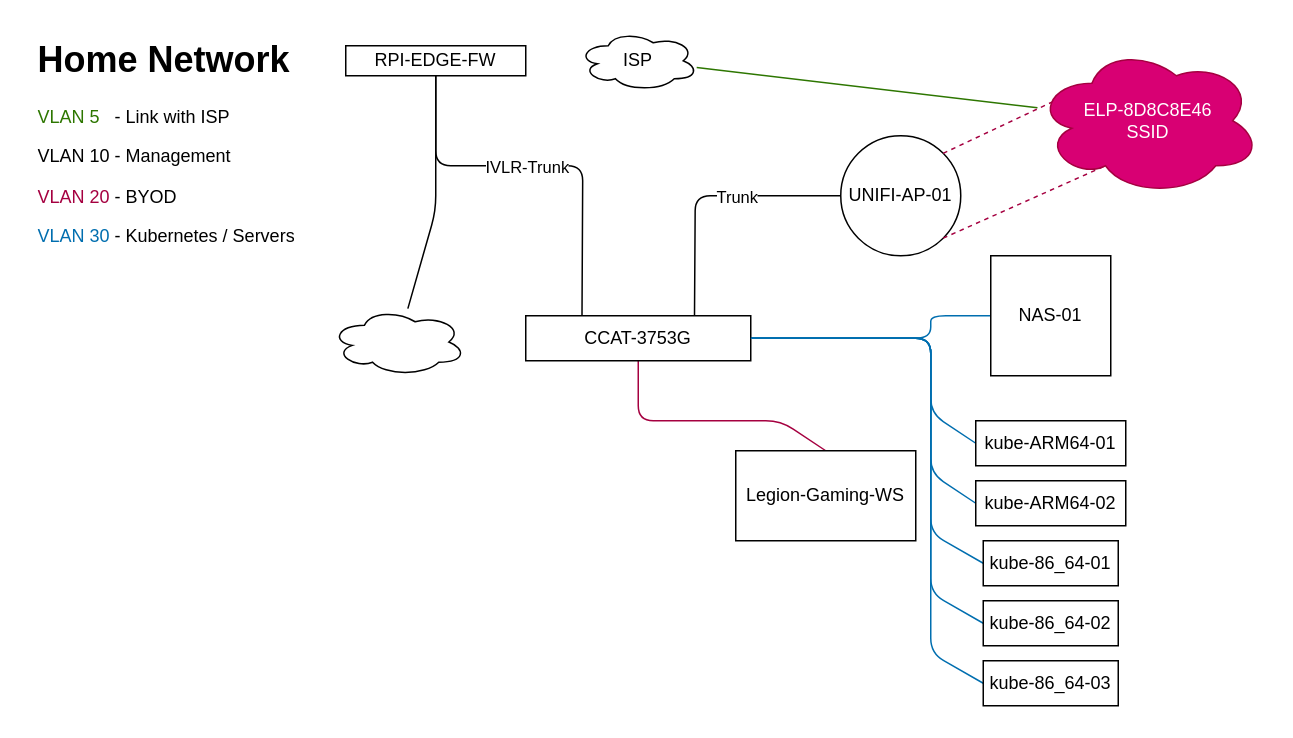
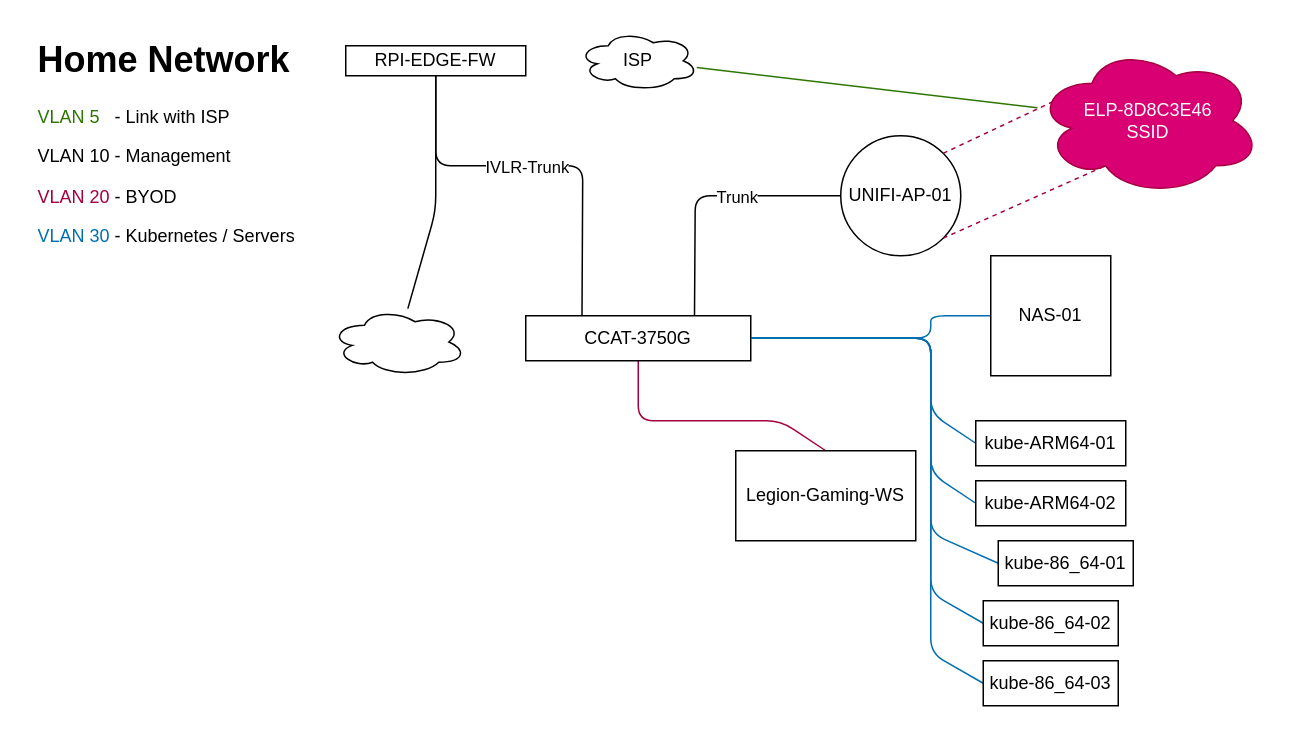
node "ELP-8D8C8E46 SSID": label "ELP-8D8C8E46 SSID" -> "ELP-8D8C3E46 SSID"
node "CCAT-3753G": label "CCAT-3753G" -> "CCAT-3750G"
node "kube-86_64-01": moved (1051, 563) -> (1066, 563)
